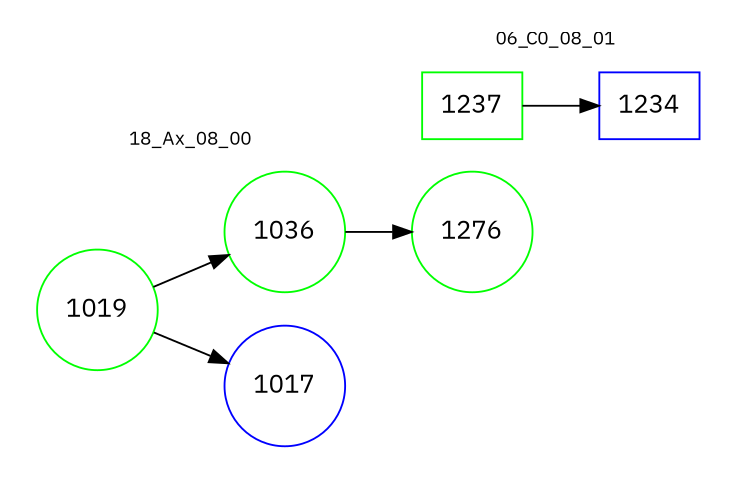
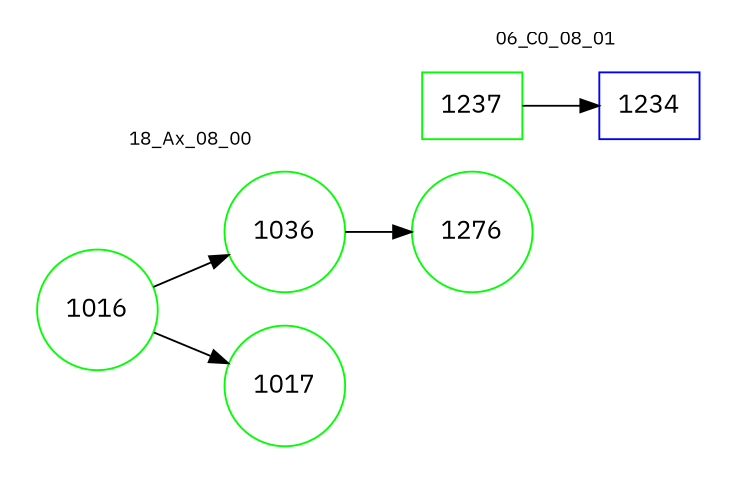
node "1019": label "1019" -> "1016"
node "1017": color blue -> green
